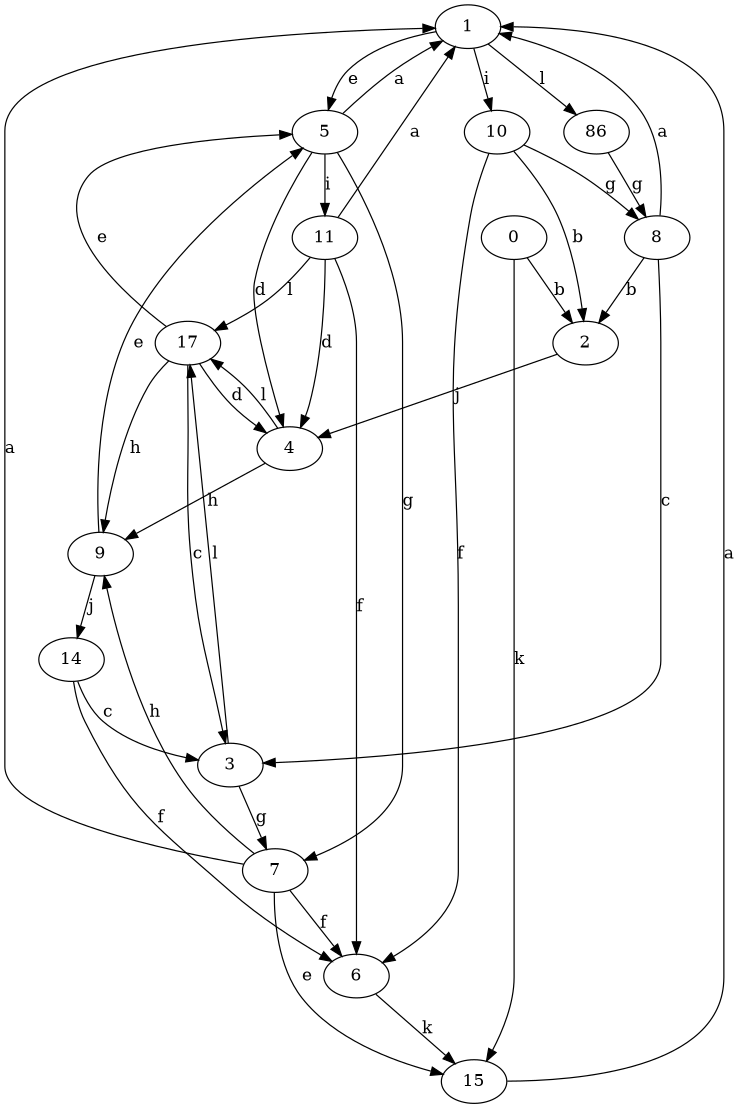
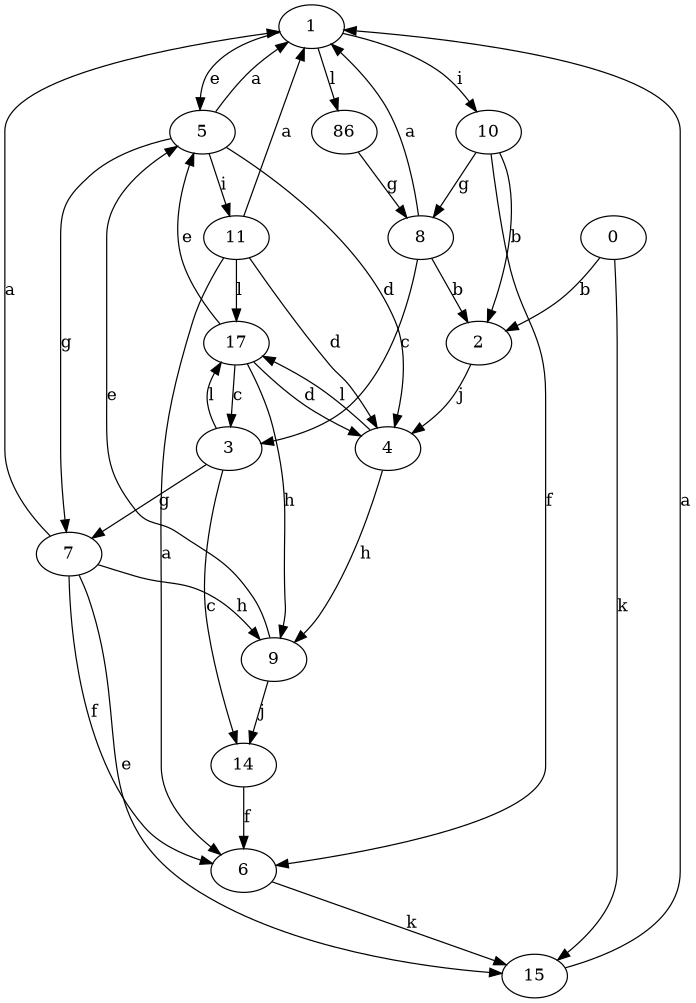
edge "11" -> "6": label "f" -> "a"
edge "14" -> "3": reversed
